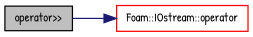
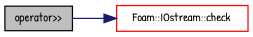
node "Foam::IOstream::operator": label "Foam::IOstream::operator" -> "Foam::IOstream::check"
